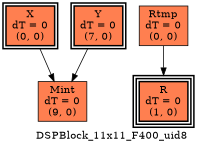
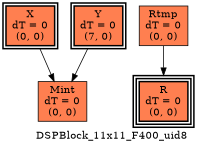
node "Mint dT = 0 (9, 0)": label "Mint dT = 0 (9, 0)" -> "Mint dT = 0 (0, 0)"
node "R dT = 0 (1, 0)": label "R dT = 0 (1, 0)" -> "R dT = 0 (0, 0)"
